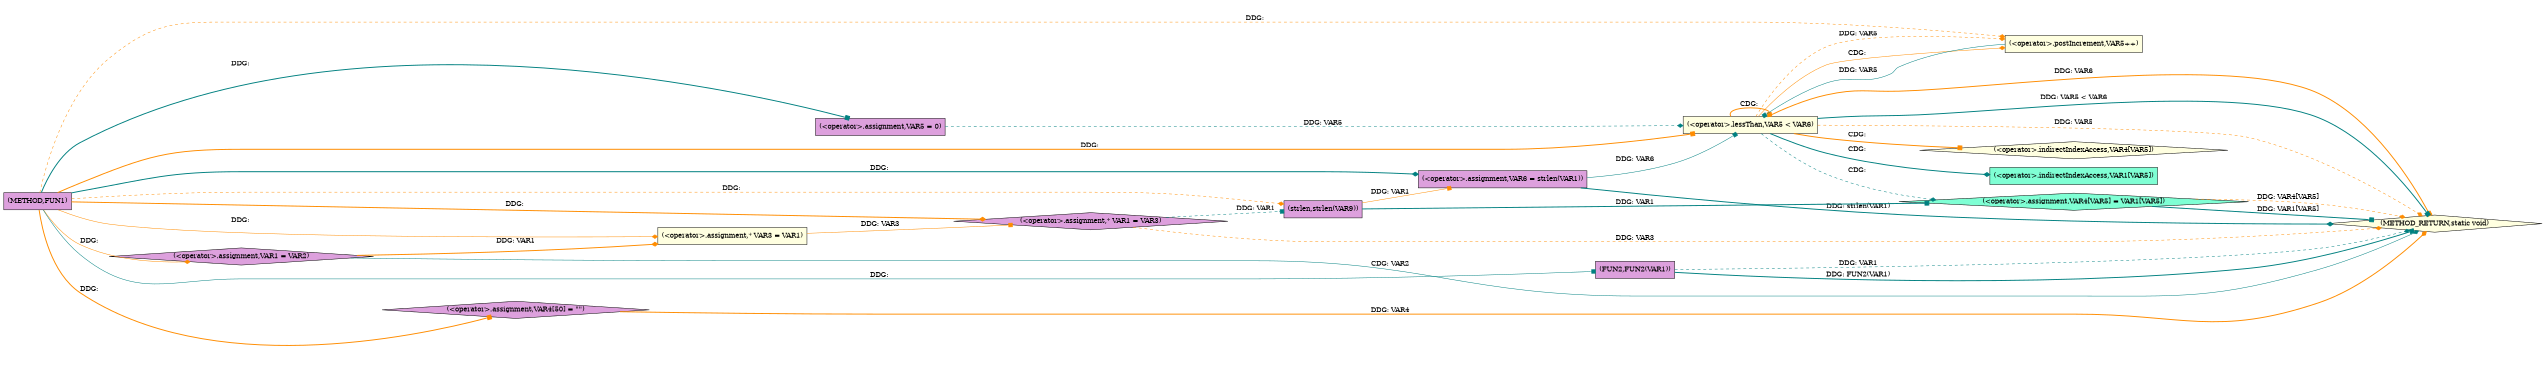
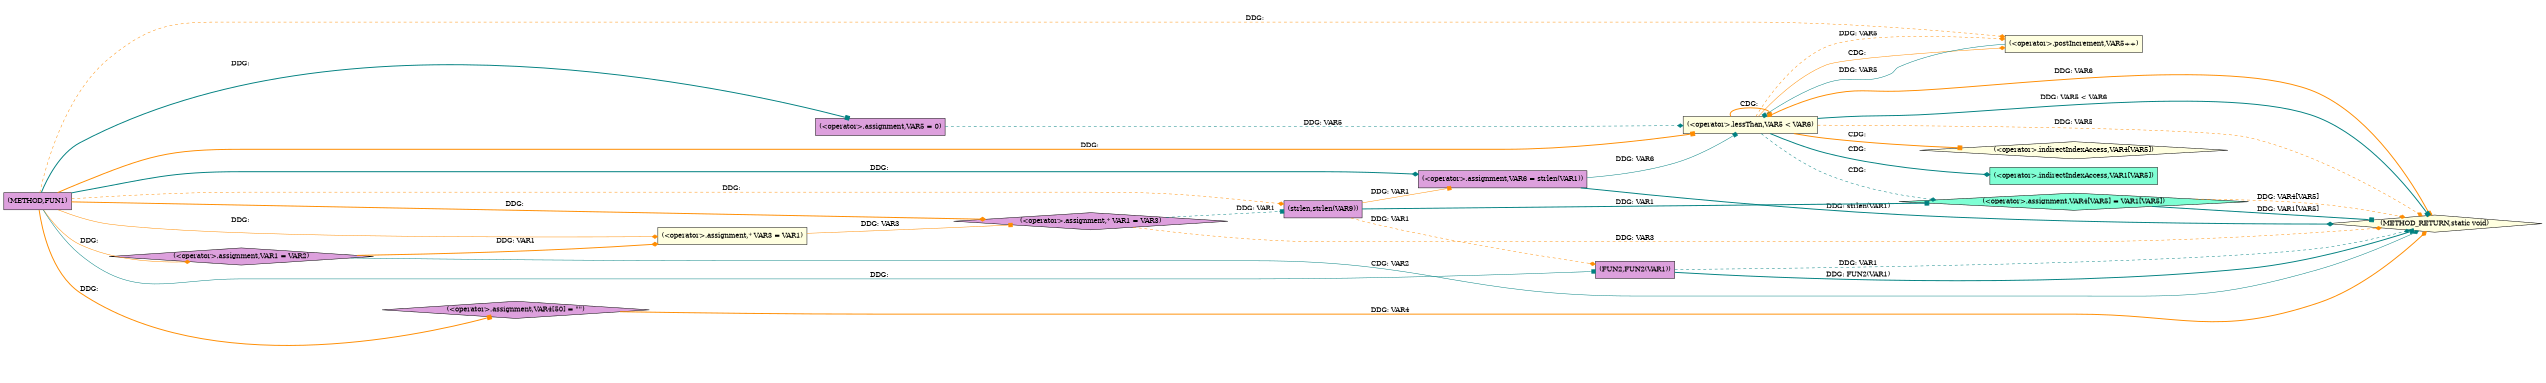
edge "(strlen,strlen(VAR9))" -> "(FUN2,FUN2(VAR1))": added, label "DDG: VAR1"
